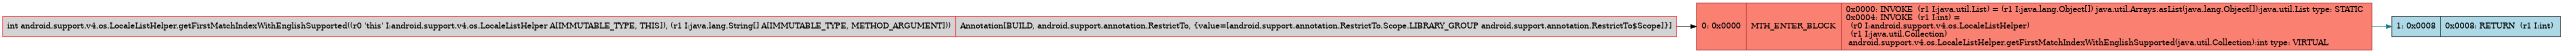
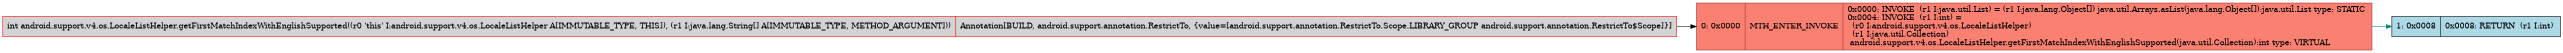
node "0: 0x0000": text "MTH_ENTER_BLOCK" -> "MTH_ENTER_INVOKE"
